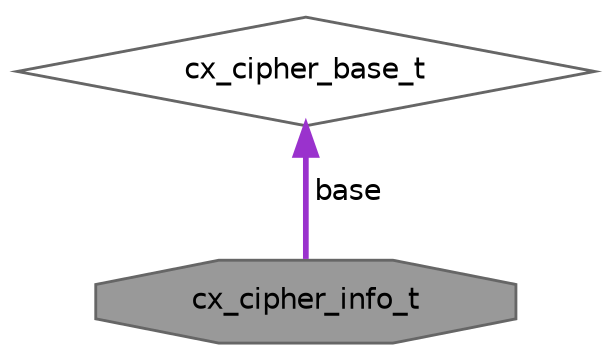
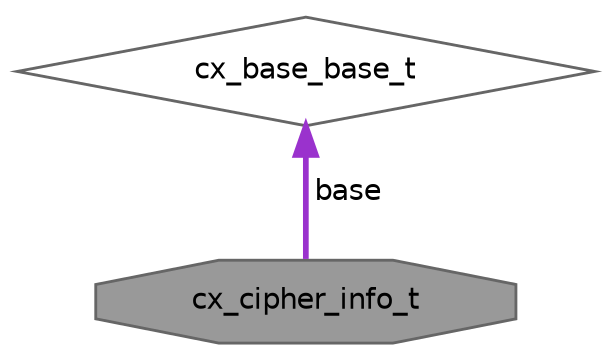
node "cx_cipher_base_t": label "cx_cipher_base_t" -> "cx_base_base_t"
